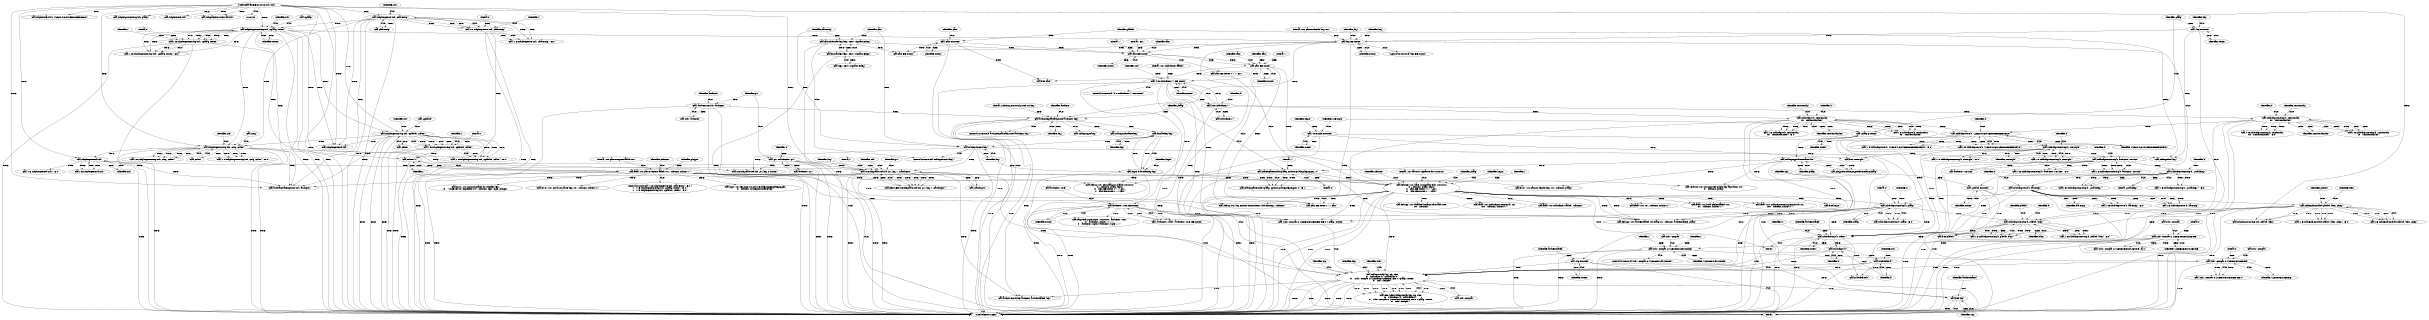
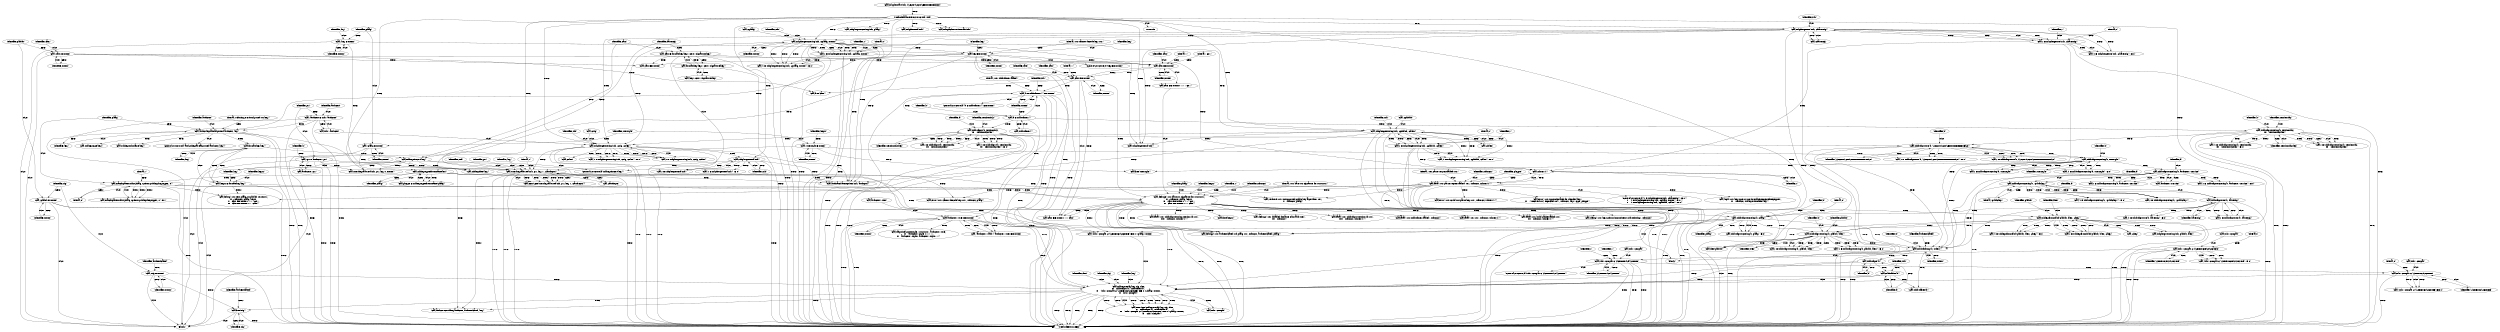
edge "(MethodParameterIn,struct ssh *ssh)" -> "(Call,sshpkt_start(ssh, SSH2_MSG_USERAUTH_PK_OK))": reversed
edge "(MethodParameterIn,struct ssh *ssh)" -> "(Call,sshpkt_get_string(ssh, &pkblob, &blen))": label "DDG: " -> "CFG: "
edge "(Call,&slen)" -> "(Call,sshpkt_get_string(ssh, &sig, &slen))": now "(Call,ssh->authctxt)" -> "(Call,sshpkt_get_string(ssh, &sig, &slen))"
node "(Call,&key)": added
